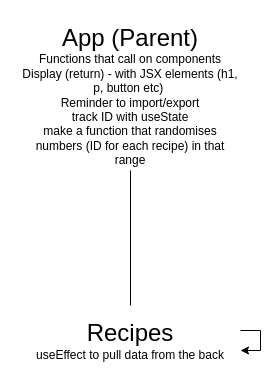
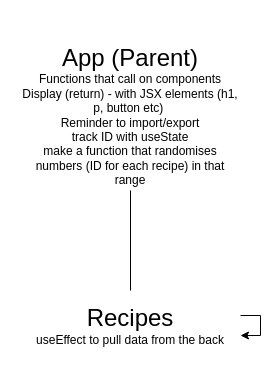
node "App (Parent) Functions that call on components Display (return) - with JSX elements (h1, p, button etc) Reminder to import/export track ID with useState make a function that randomises numbers (ID for each recipe) in that range": moved (131, 96) -> (131, 116)
node "Recipes useEffect to pull data from the back": moved (131, 341) -> (131, 326)
